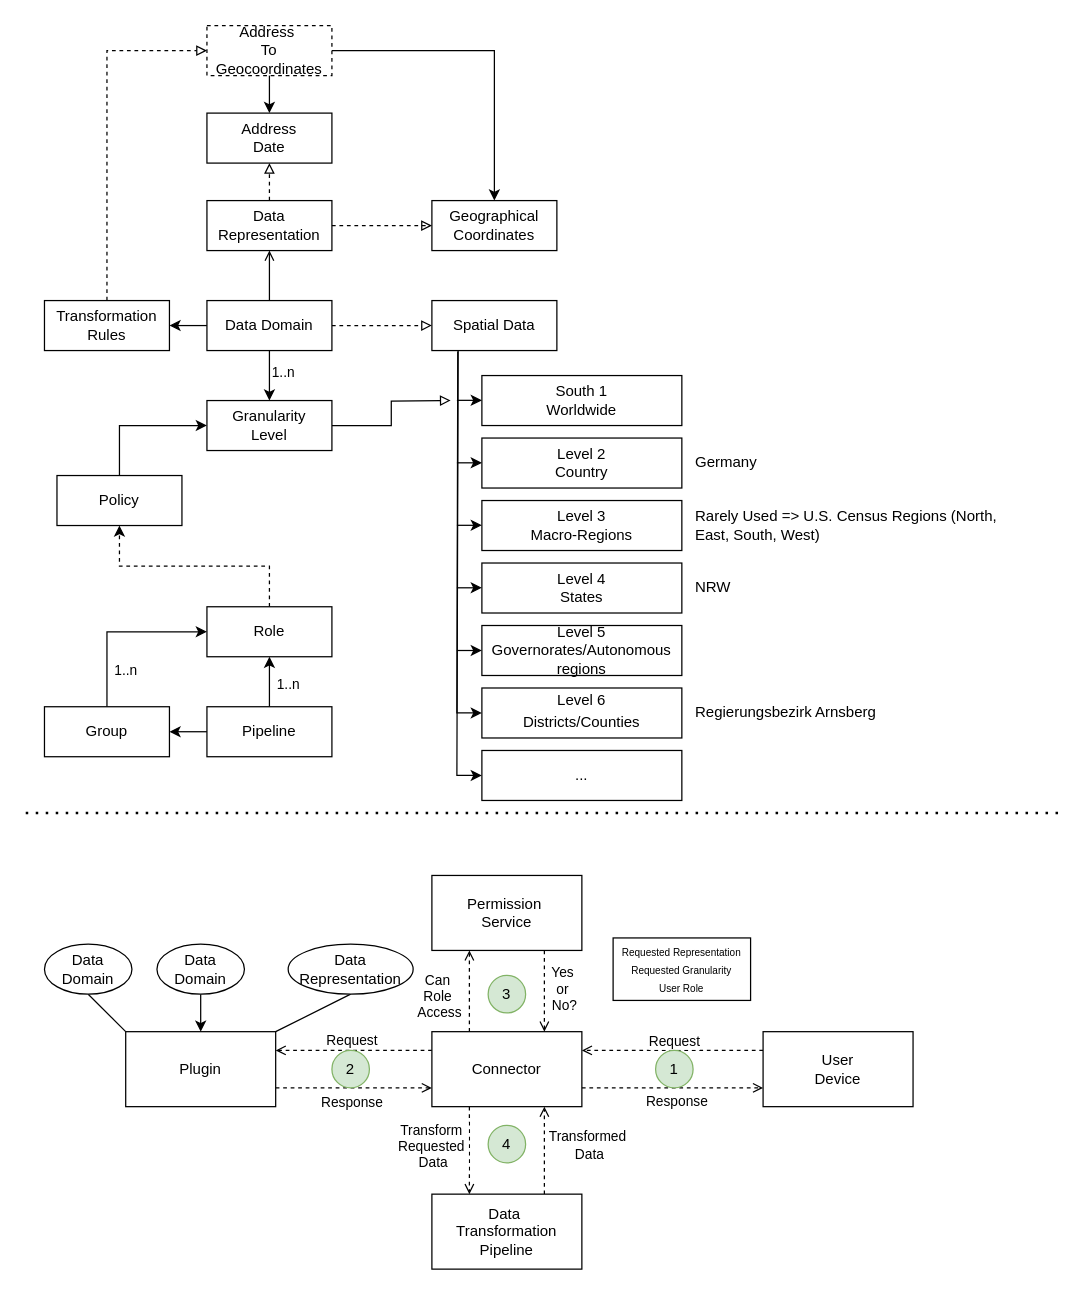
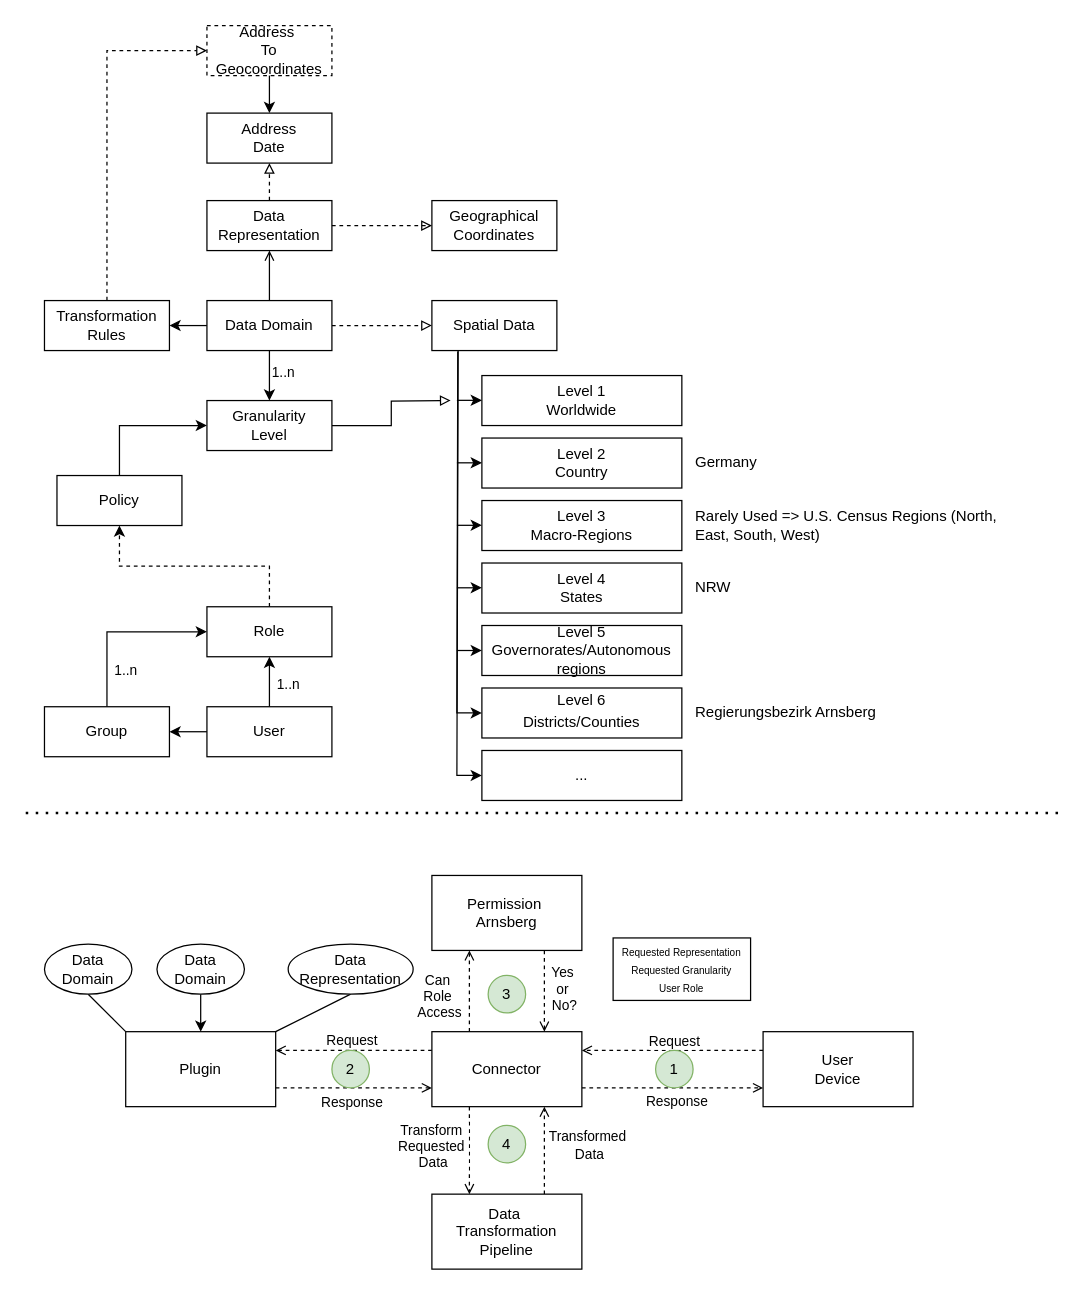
edge "Address To Geocoordinates" -> "Geographical Coordinates": removed
node "South 1 Worldwide": label "South 1 Worldwide" -> "Level 1 Worldwide"
node "Pipeline": label "Pipeline" -> "User"
node "Permission Service": label "Permission Service" -> "Permission Arnsberg"
